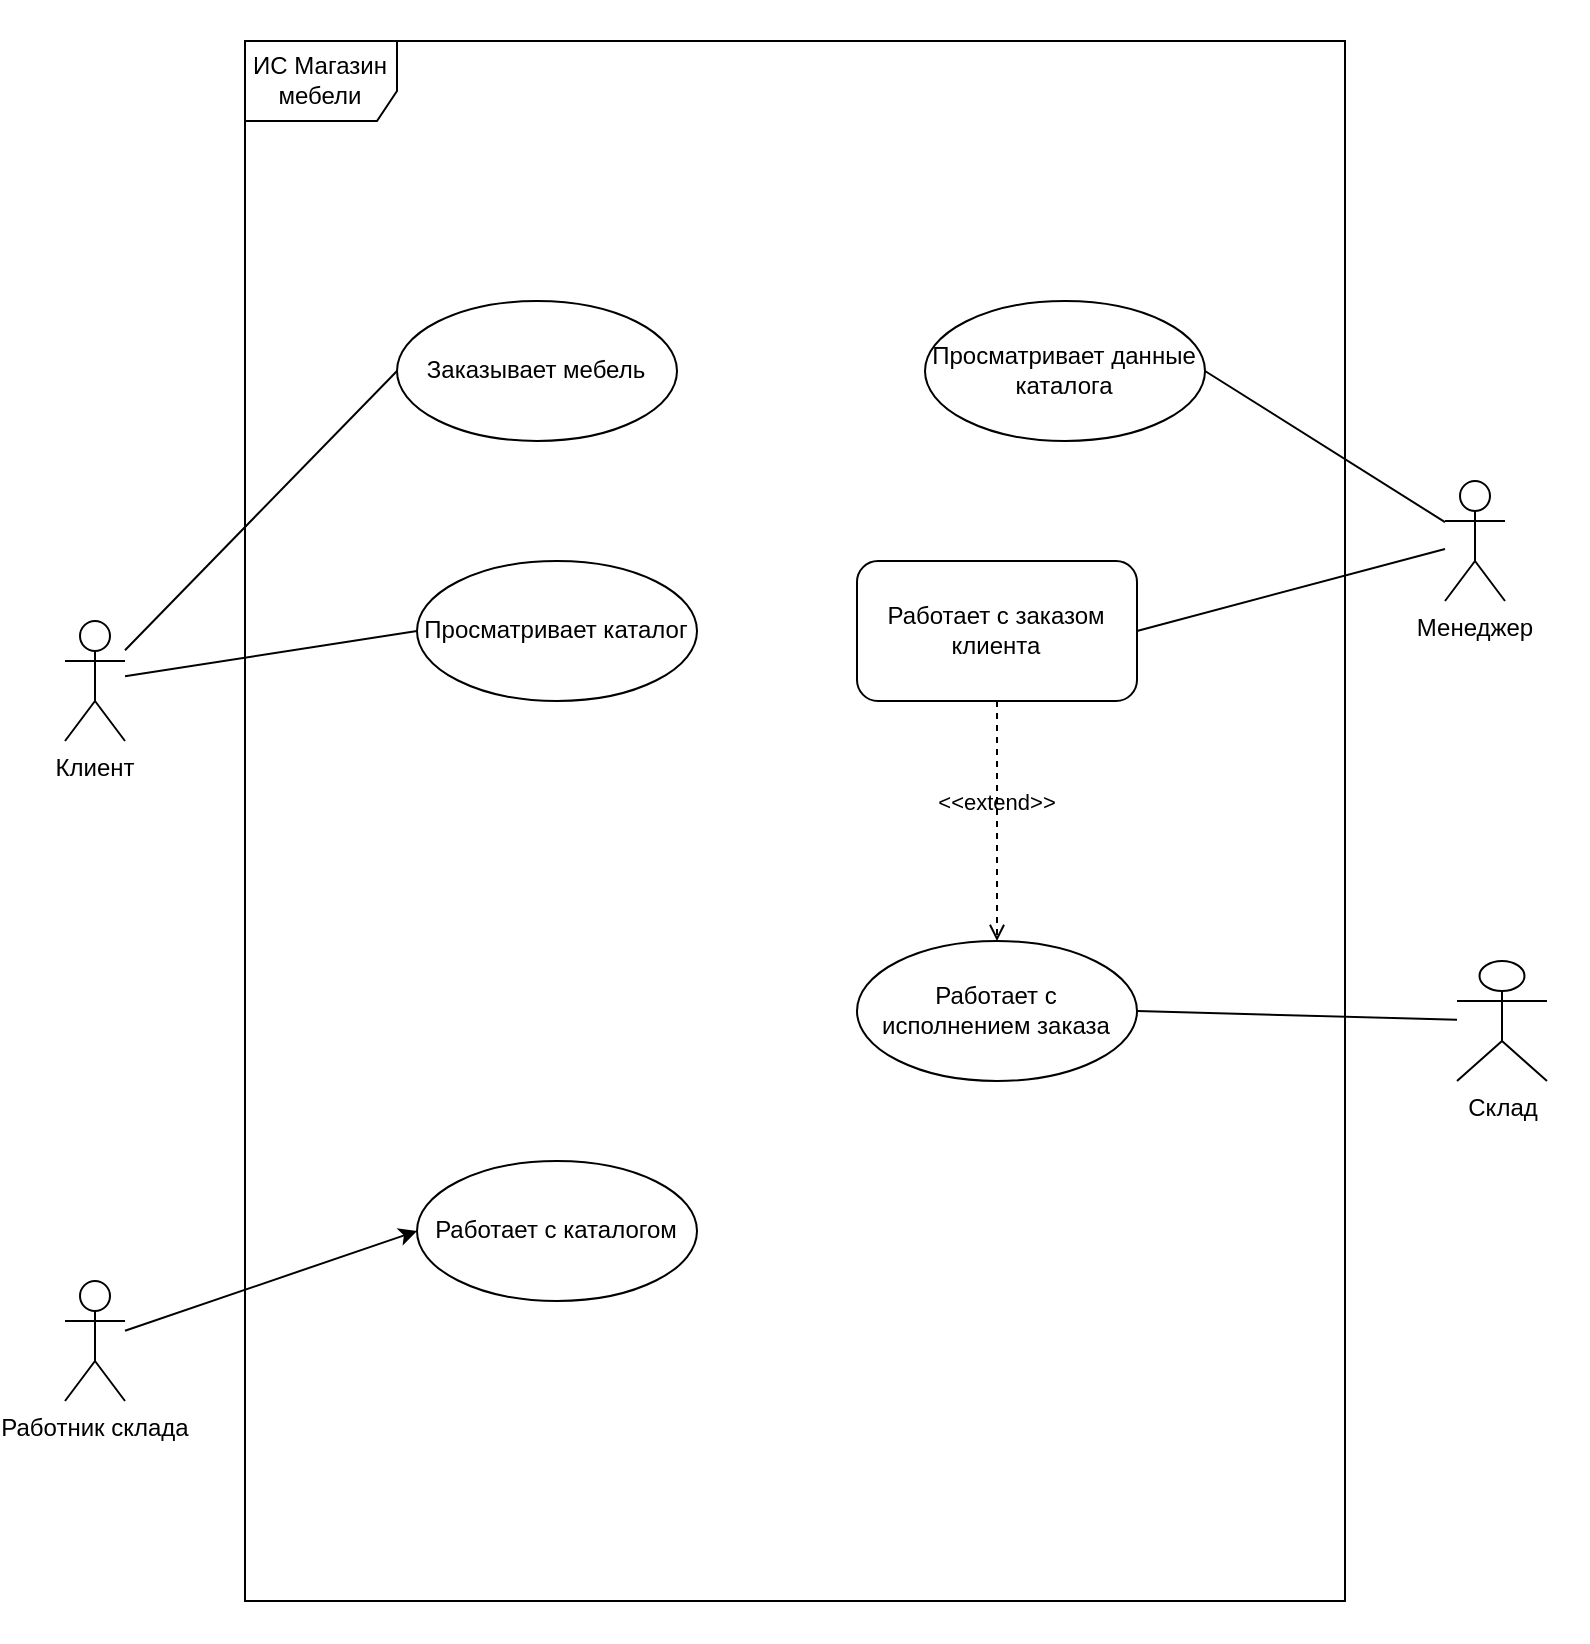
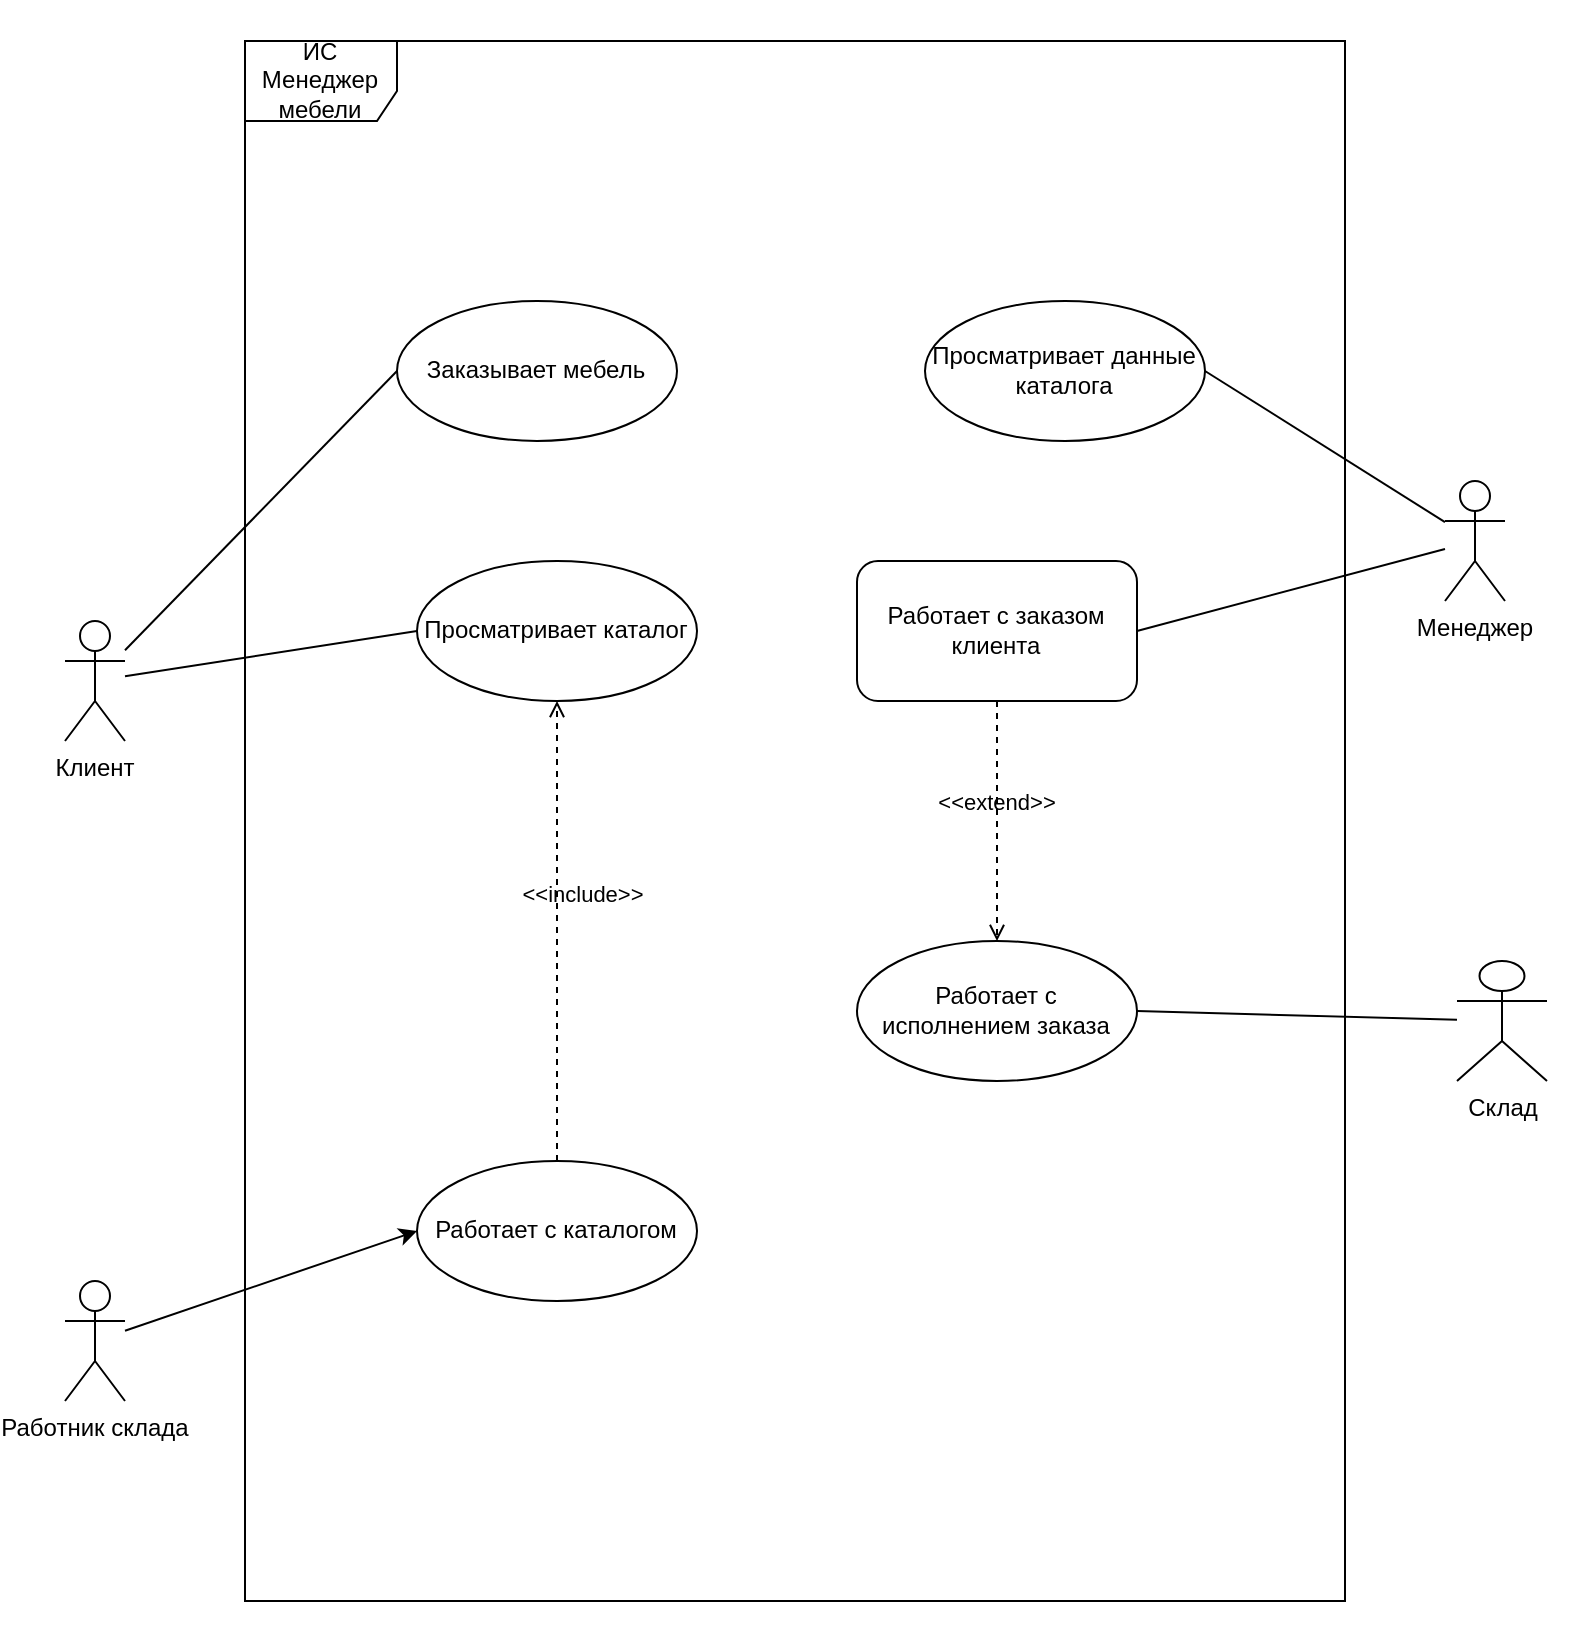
node "ИС Магазин мебели": label "ИС Магазин мебели" -> "ИС Менеджер мебели"
edge "Работает с каталогом" -> "Просматривает каталог": added, label "<<include>>"
